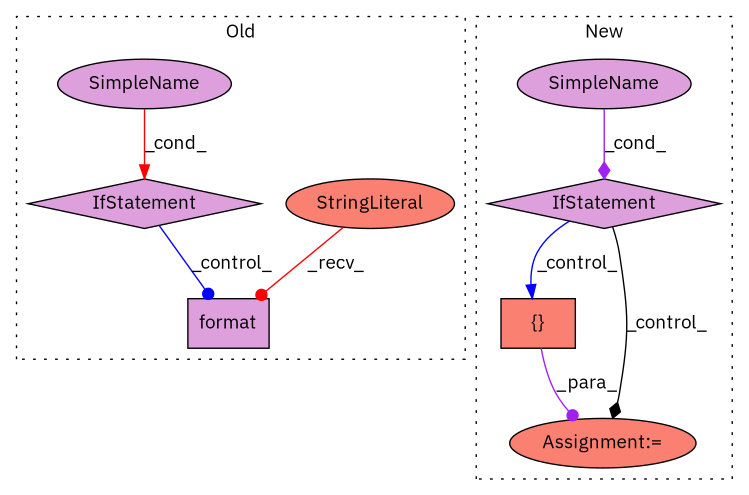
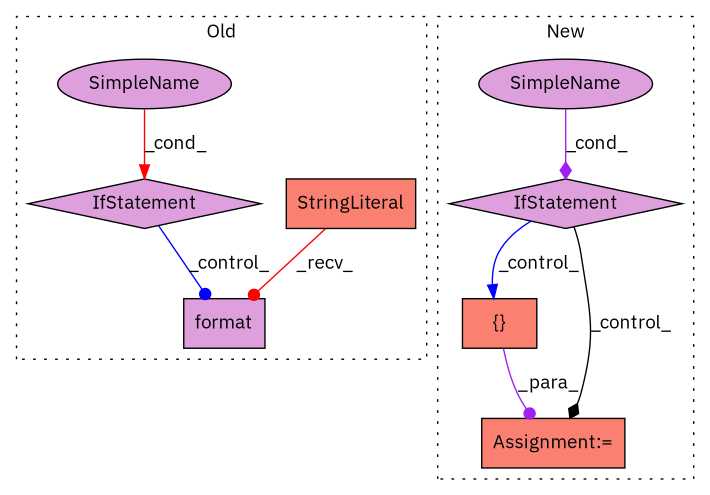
node "StringLiteral": shape ellipse -> box
node "Assignment:=": shape ellipse -> box
